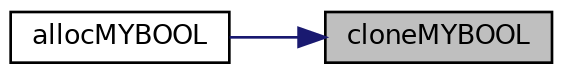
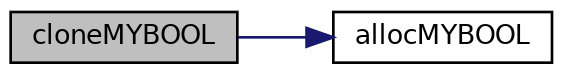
edge "allocMYBOOL" -> "cloneMYBOOL": reversed
